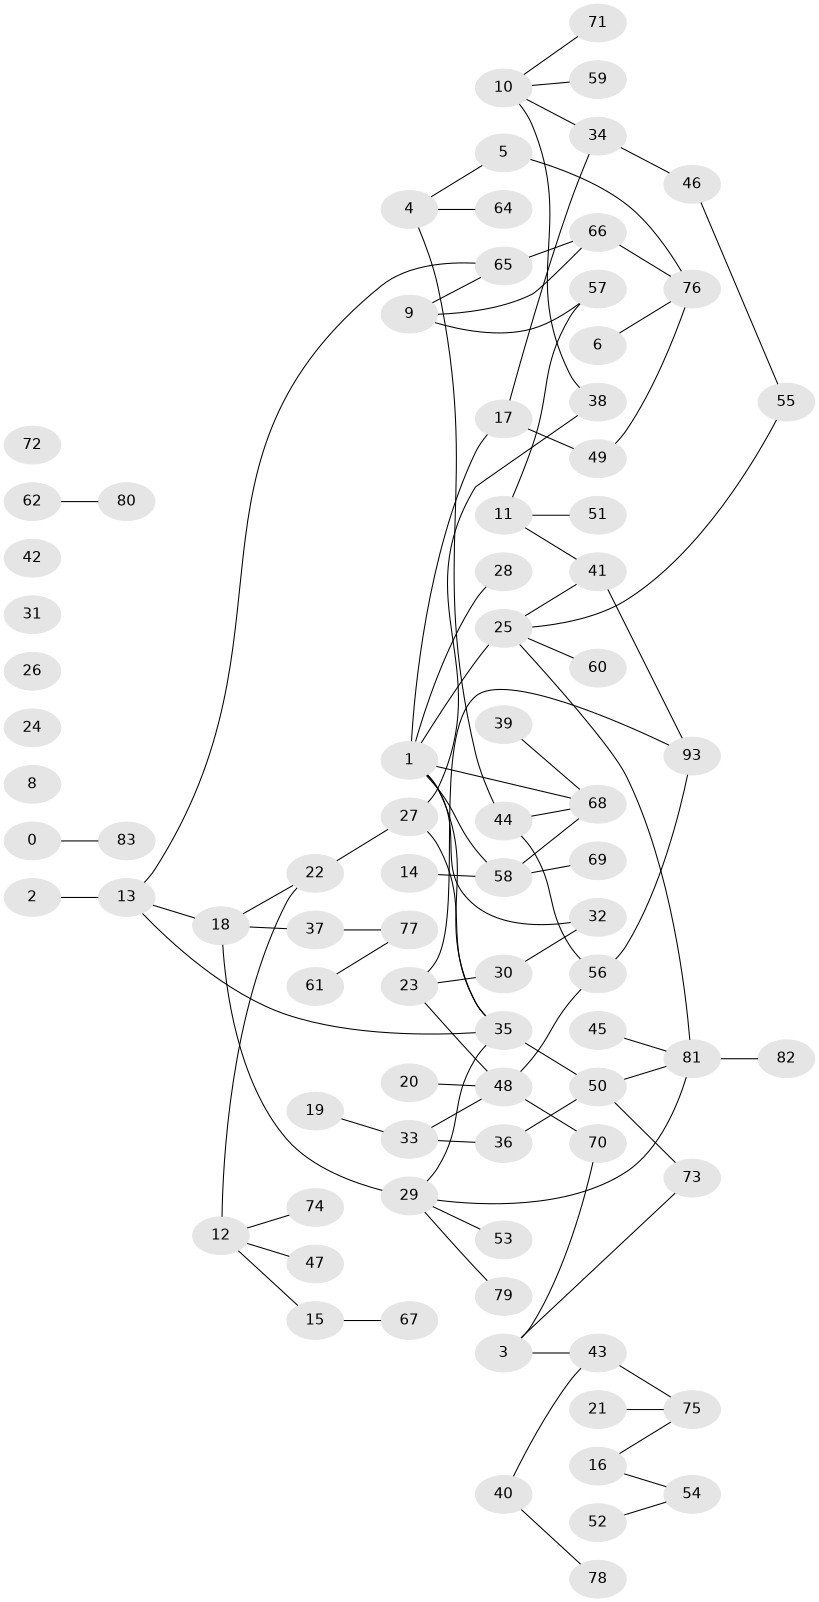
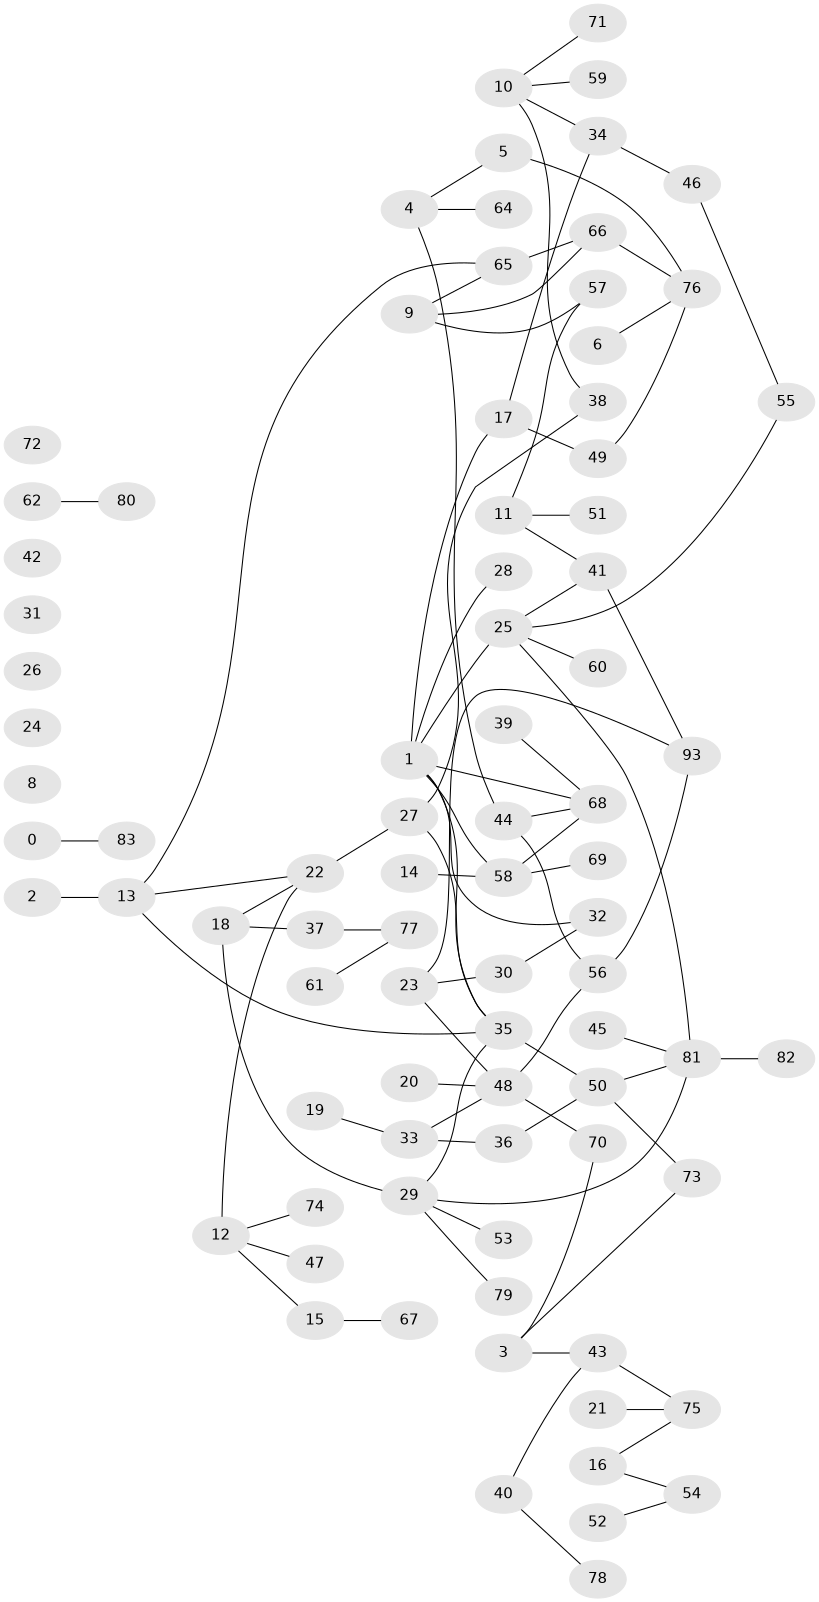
edge "13" -- "18": now "13" -- "22"
